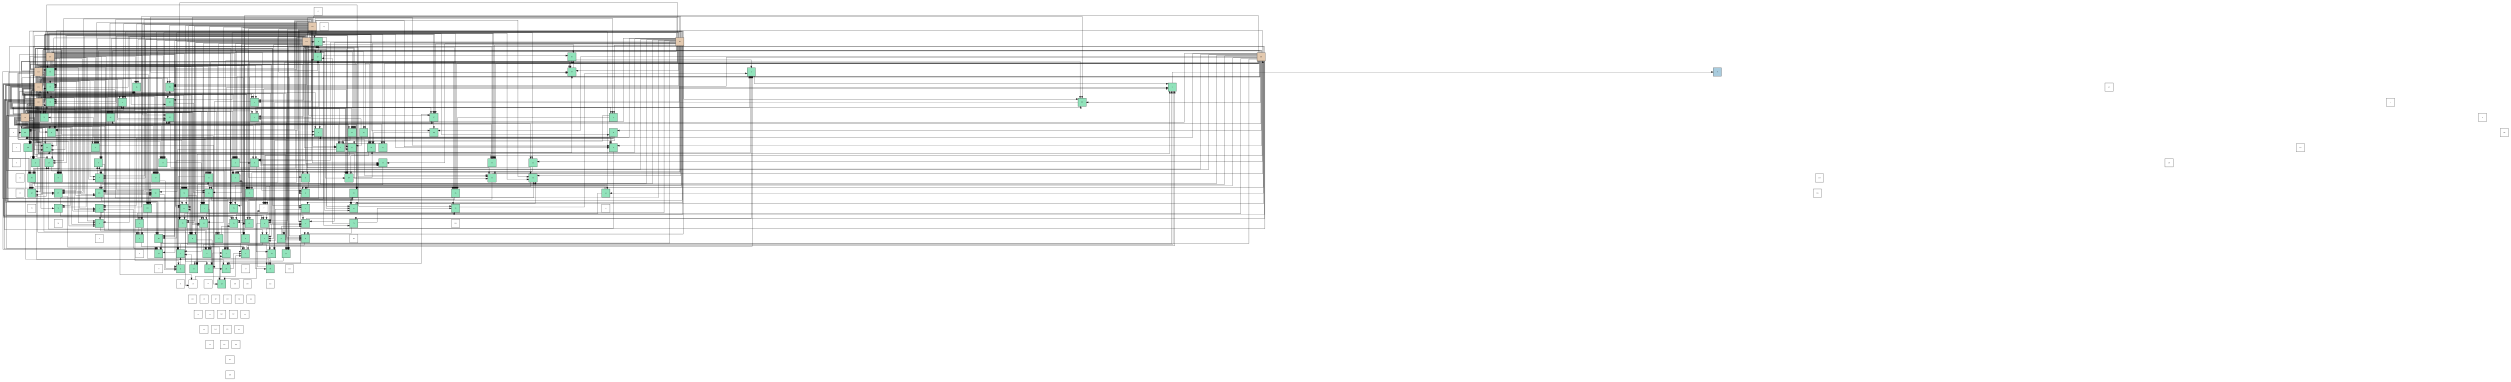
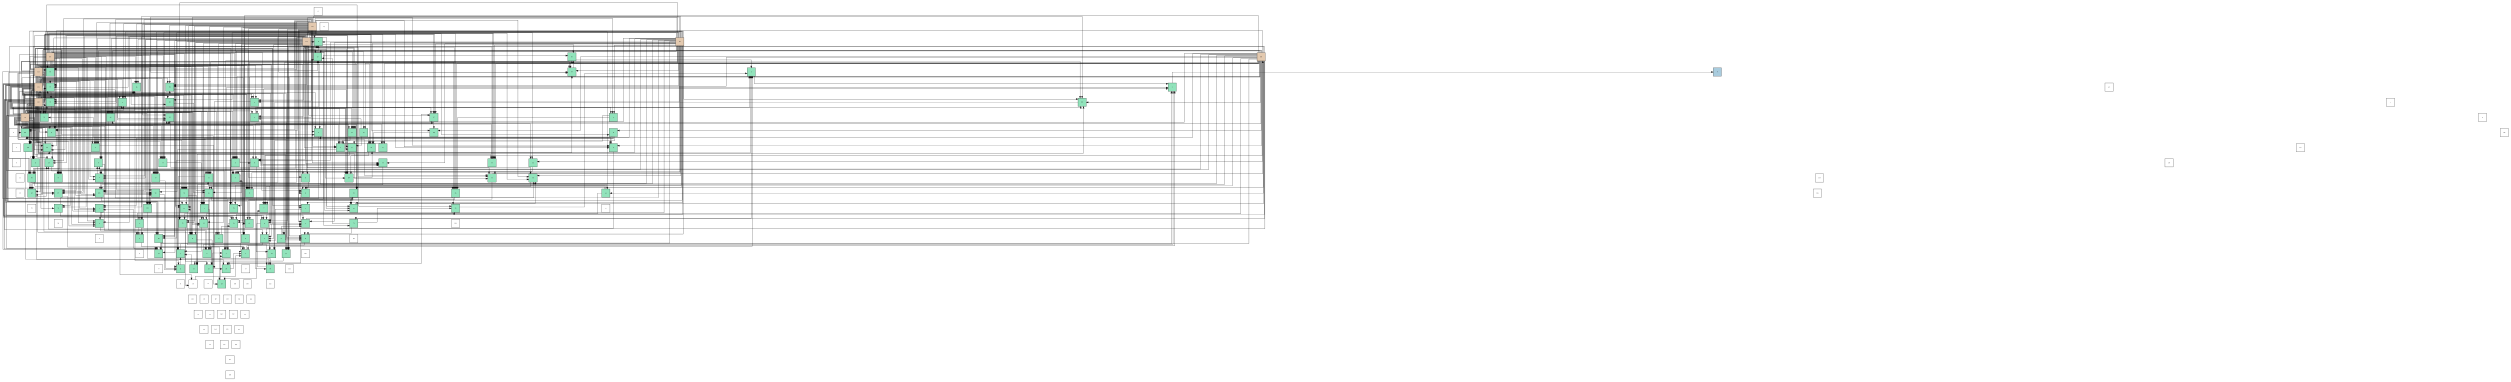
edge "84" -> "101": now "112" -> "101"
edge "110" -> "1": now "110" -> "88"
node "7": fillcolor #ffffff -> #91e3bb
node "160": added
